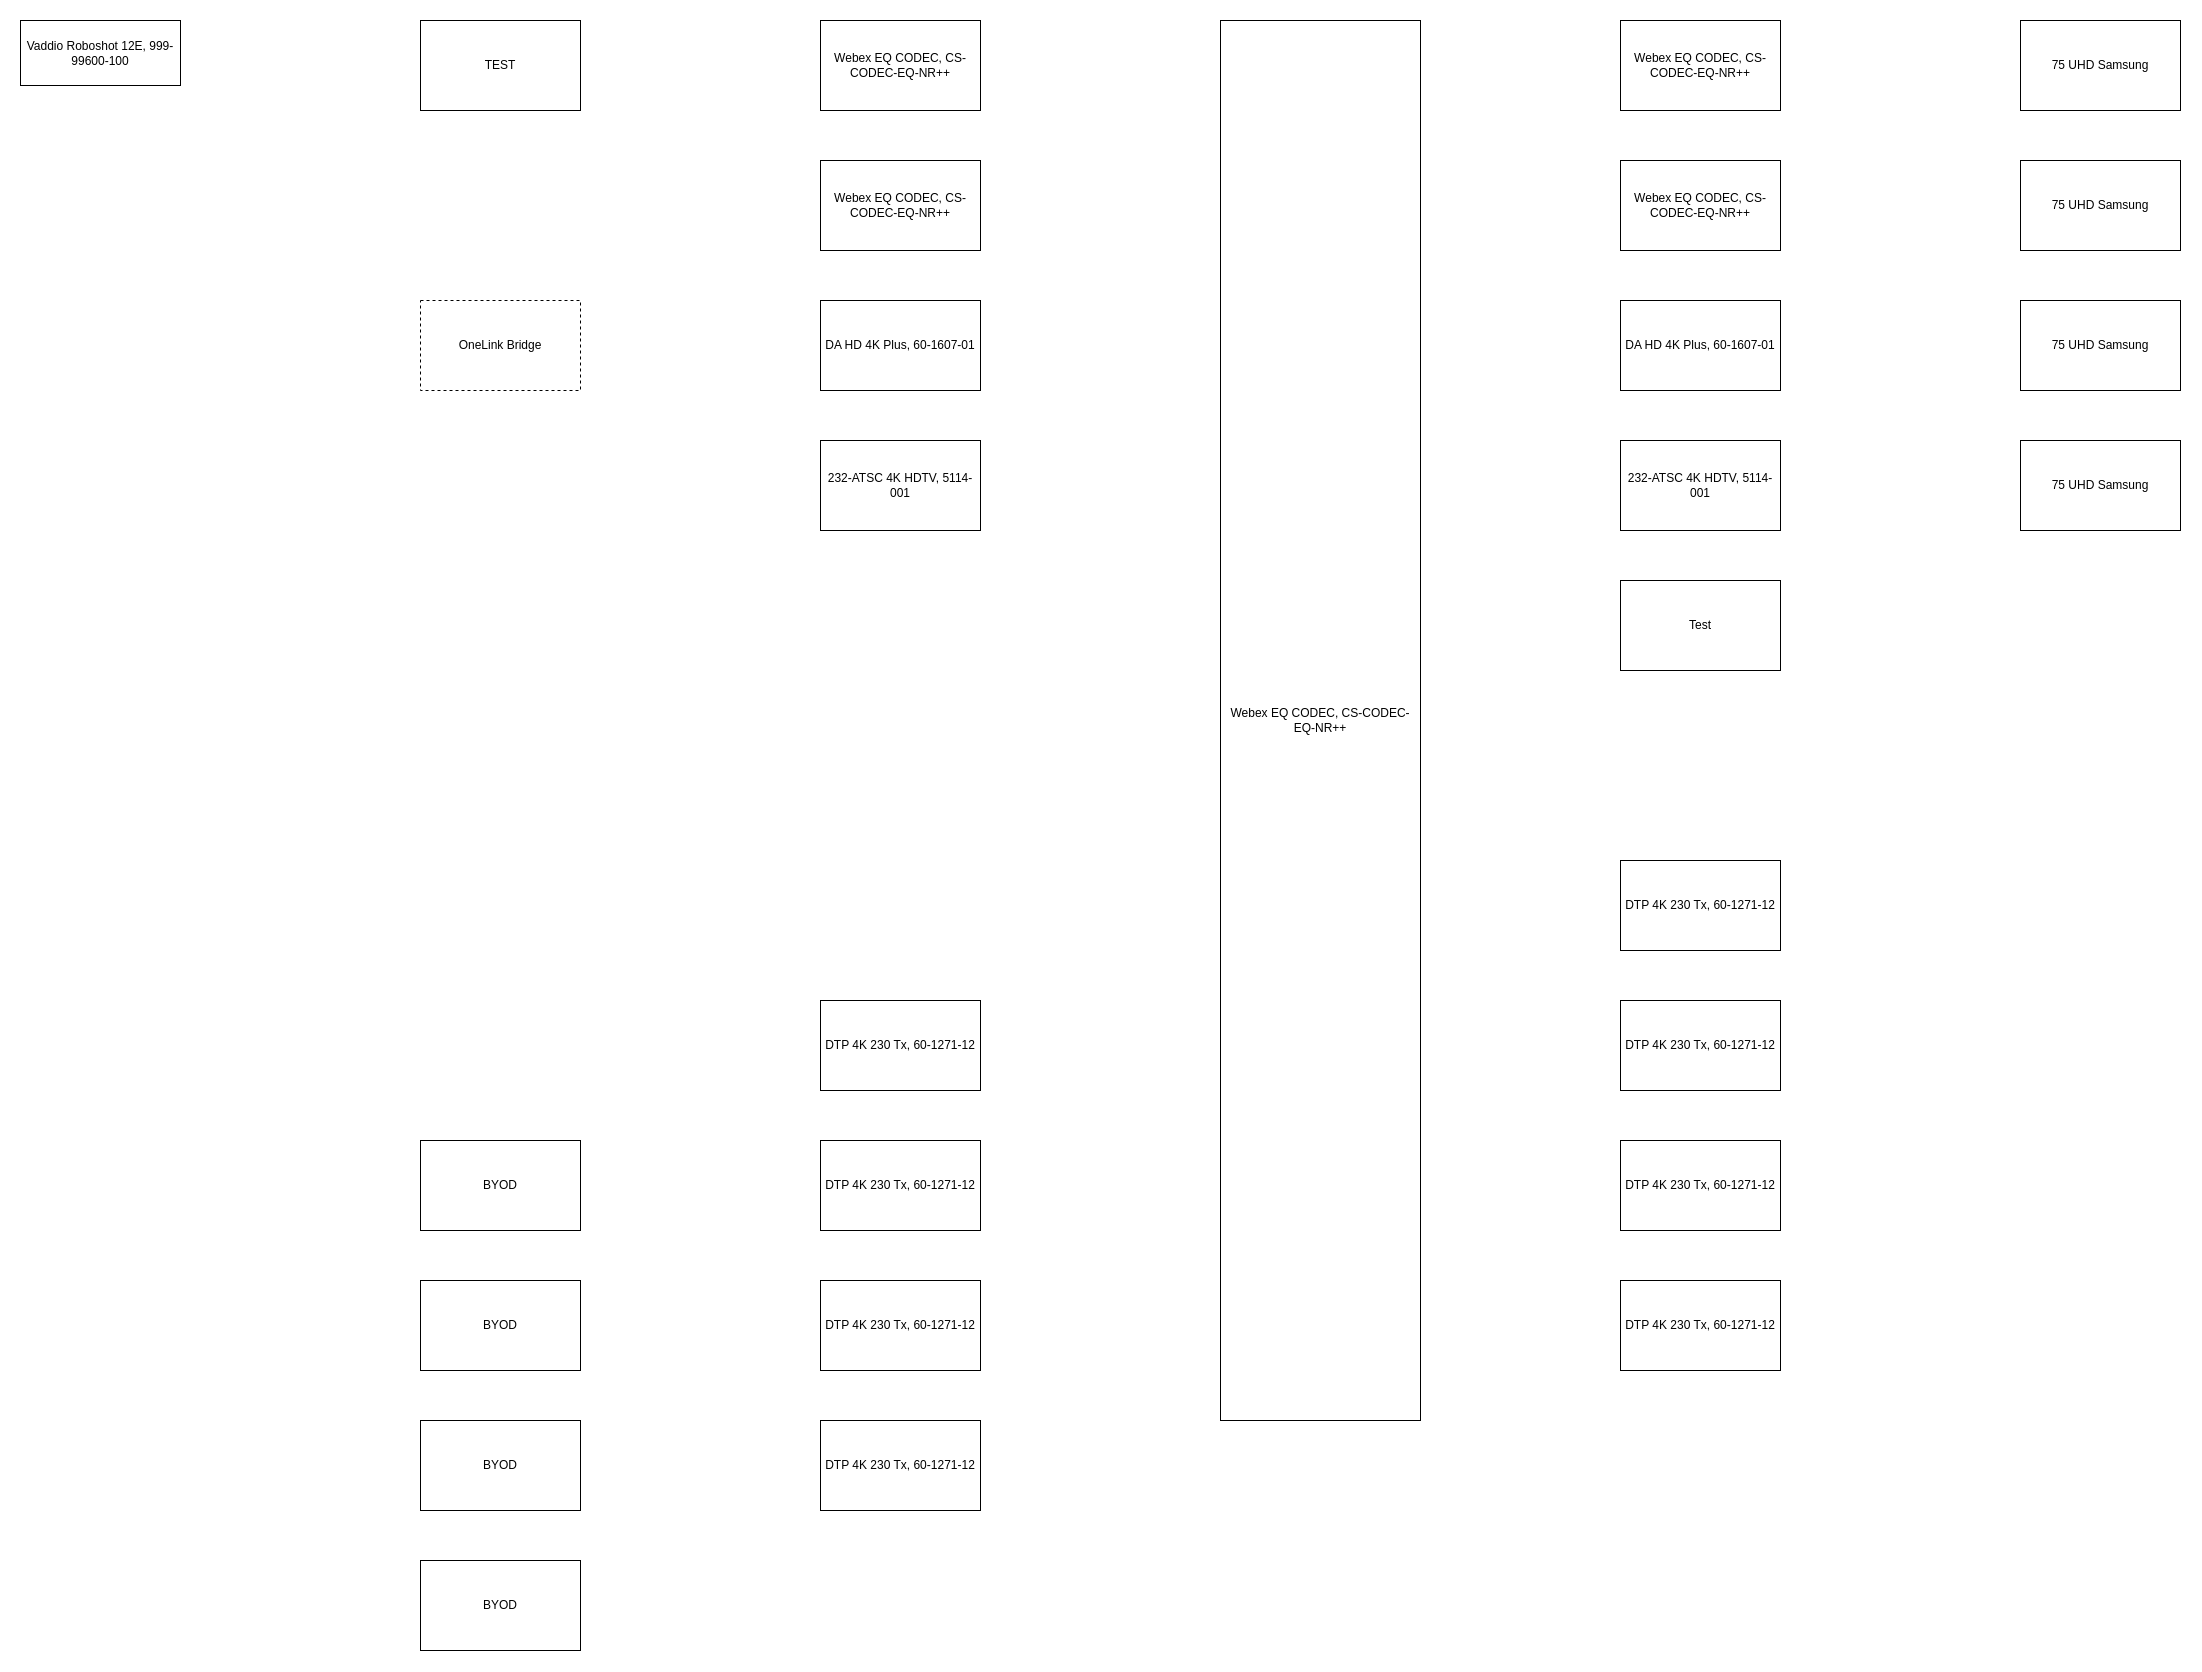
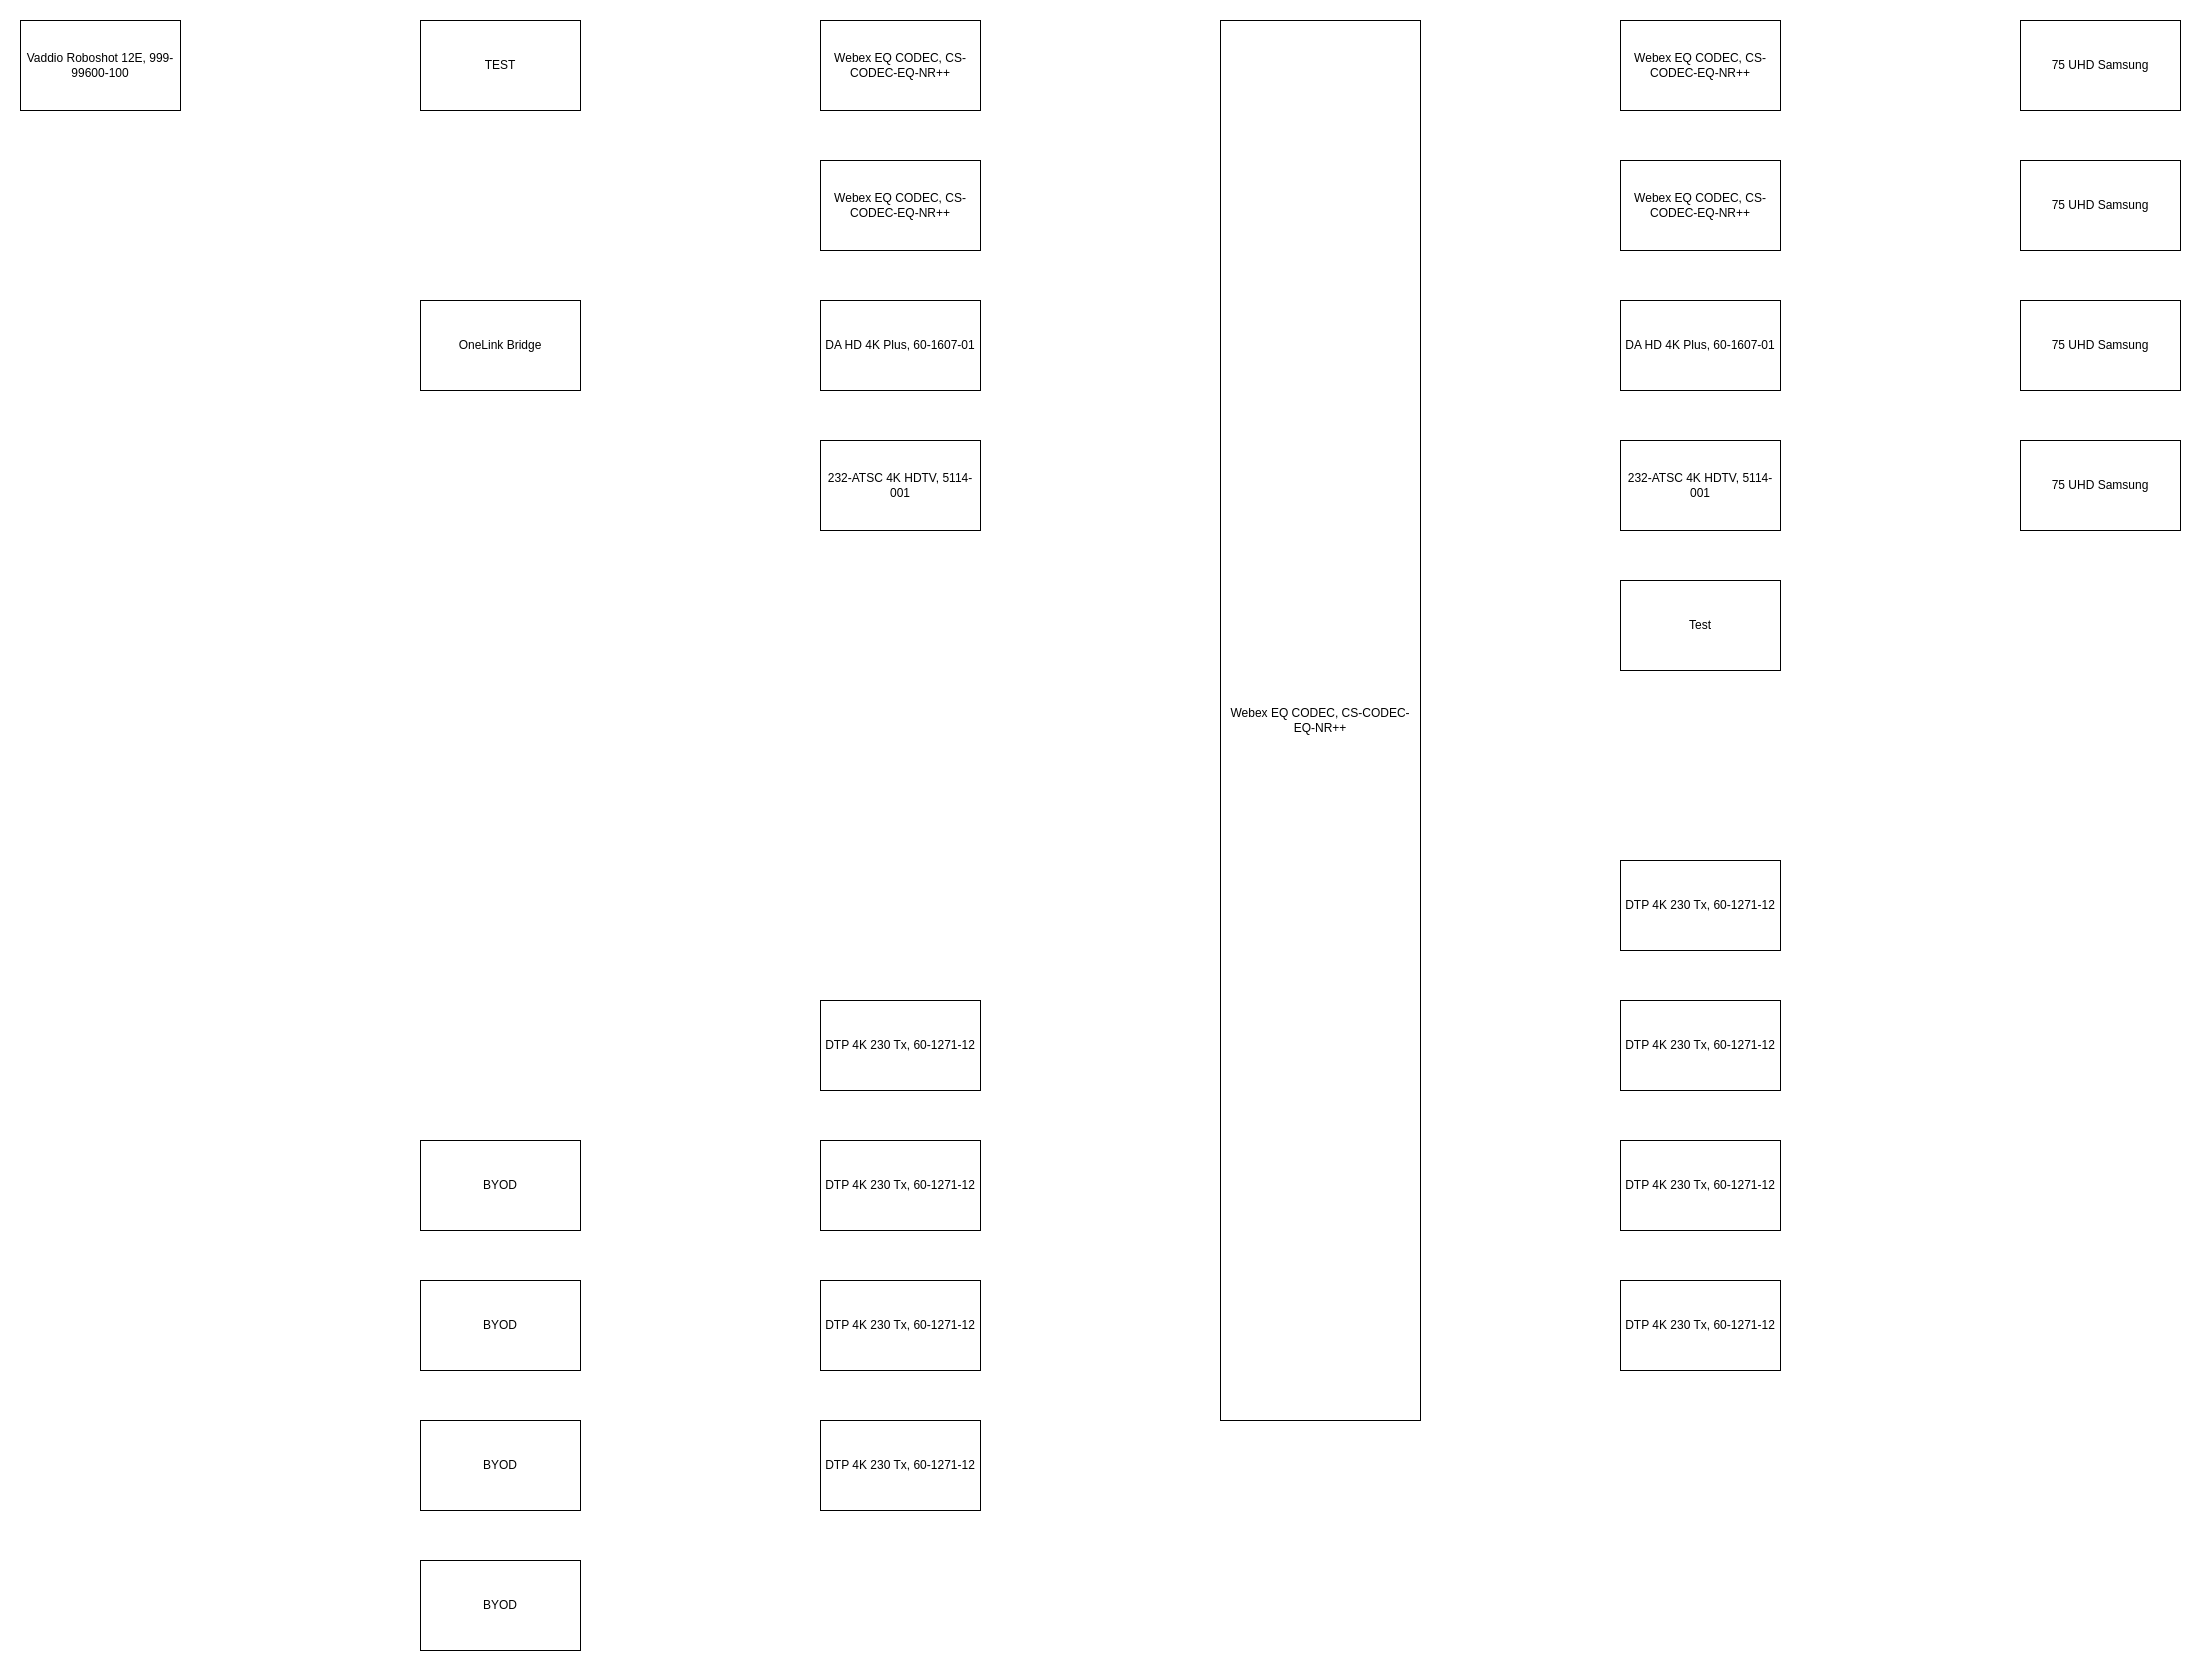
node "Vaddio Roboshot 12E, 999-99600-100": size 160x65 -> 160x90
node "OneLink Bridge": style dashed -> solid
